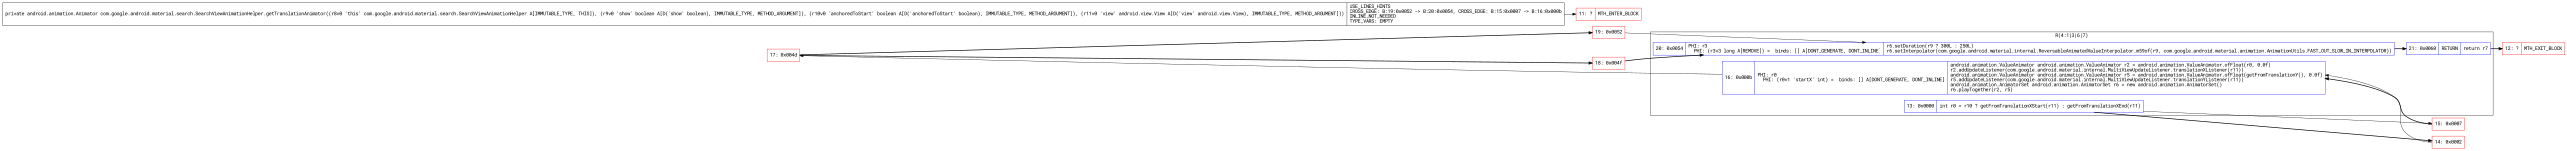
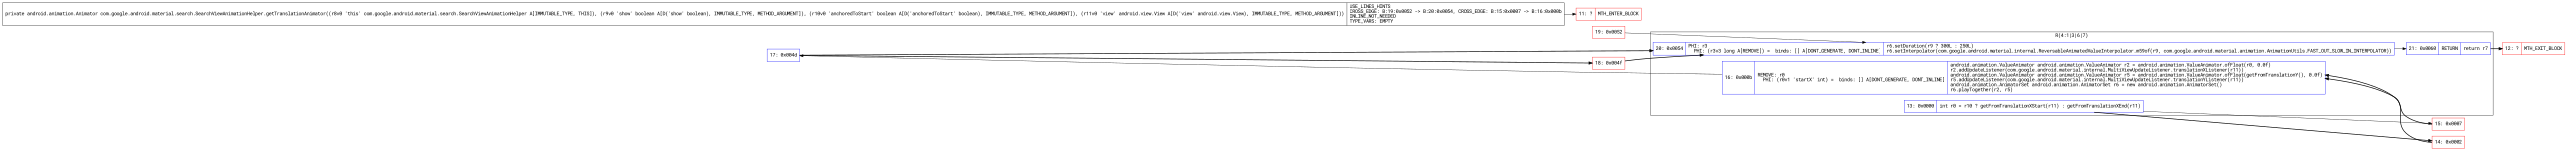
edge "17: 0x004d" -> "19: 0x0052": now "17: 0x004d" -> "20: 0x0054"
edge "20: 0x0054" -> "21: 0x0060": style bold -> solid
node "17: 0x004d": color red -> blue
node "16: 0x000b": text "PHI: r0" -> "REMOVE: r0"
edge "14: 0x0002" -> "16: 0x000b": style solid -> bold
